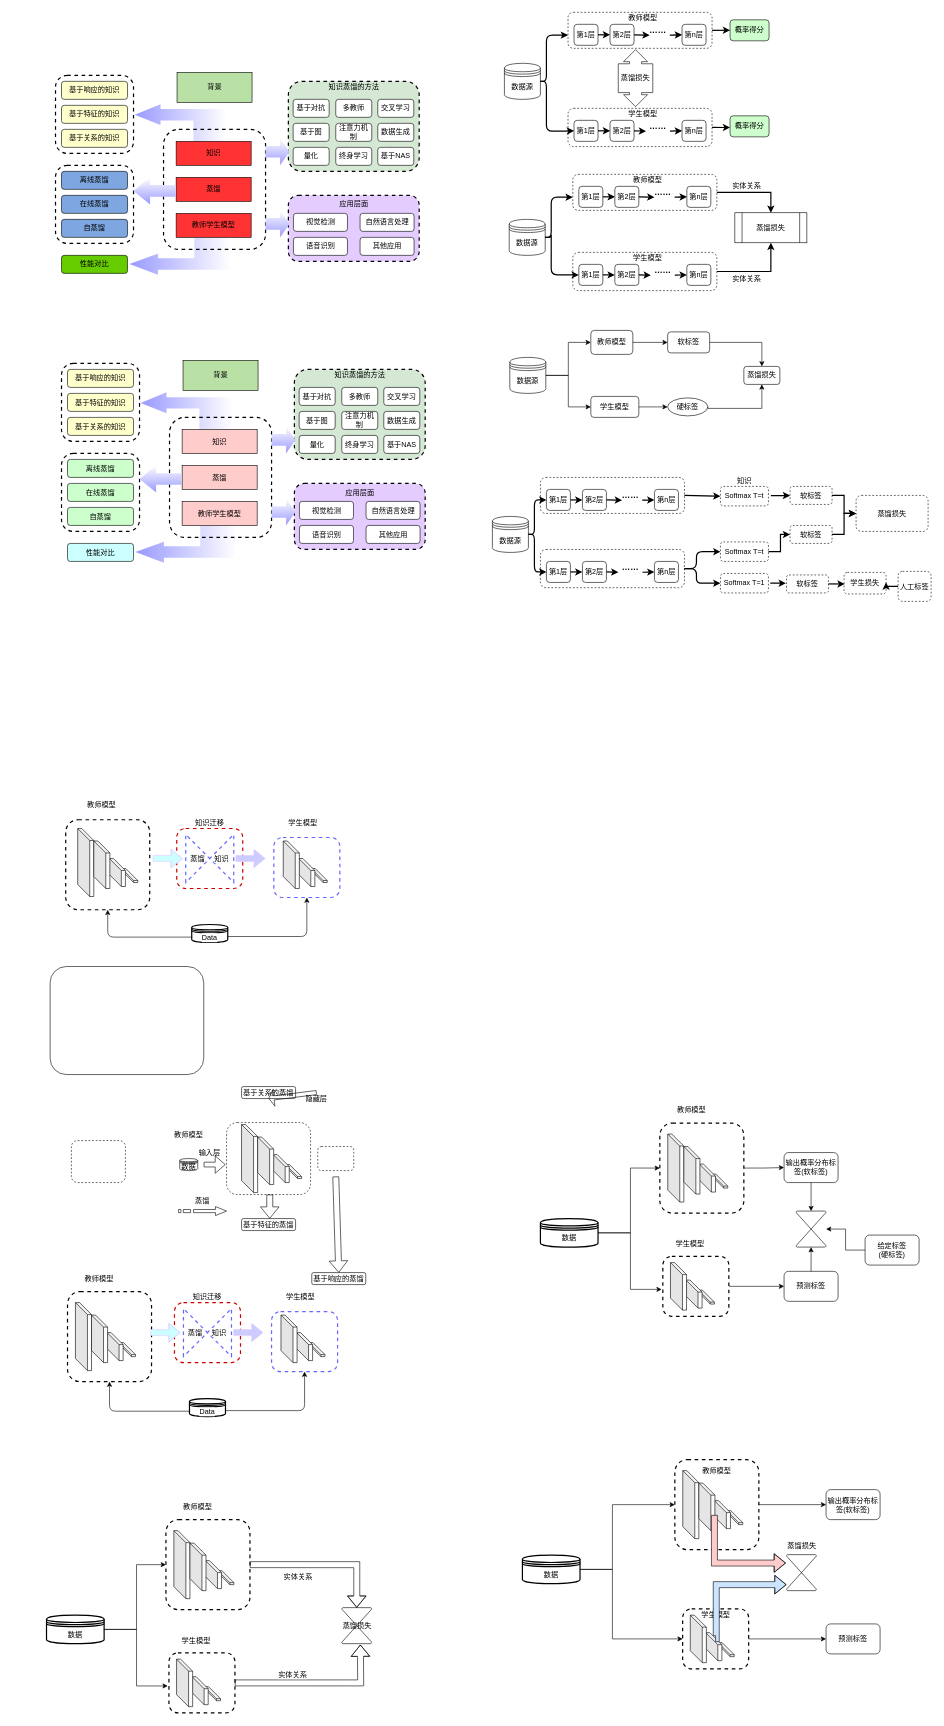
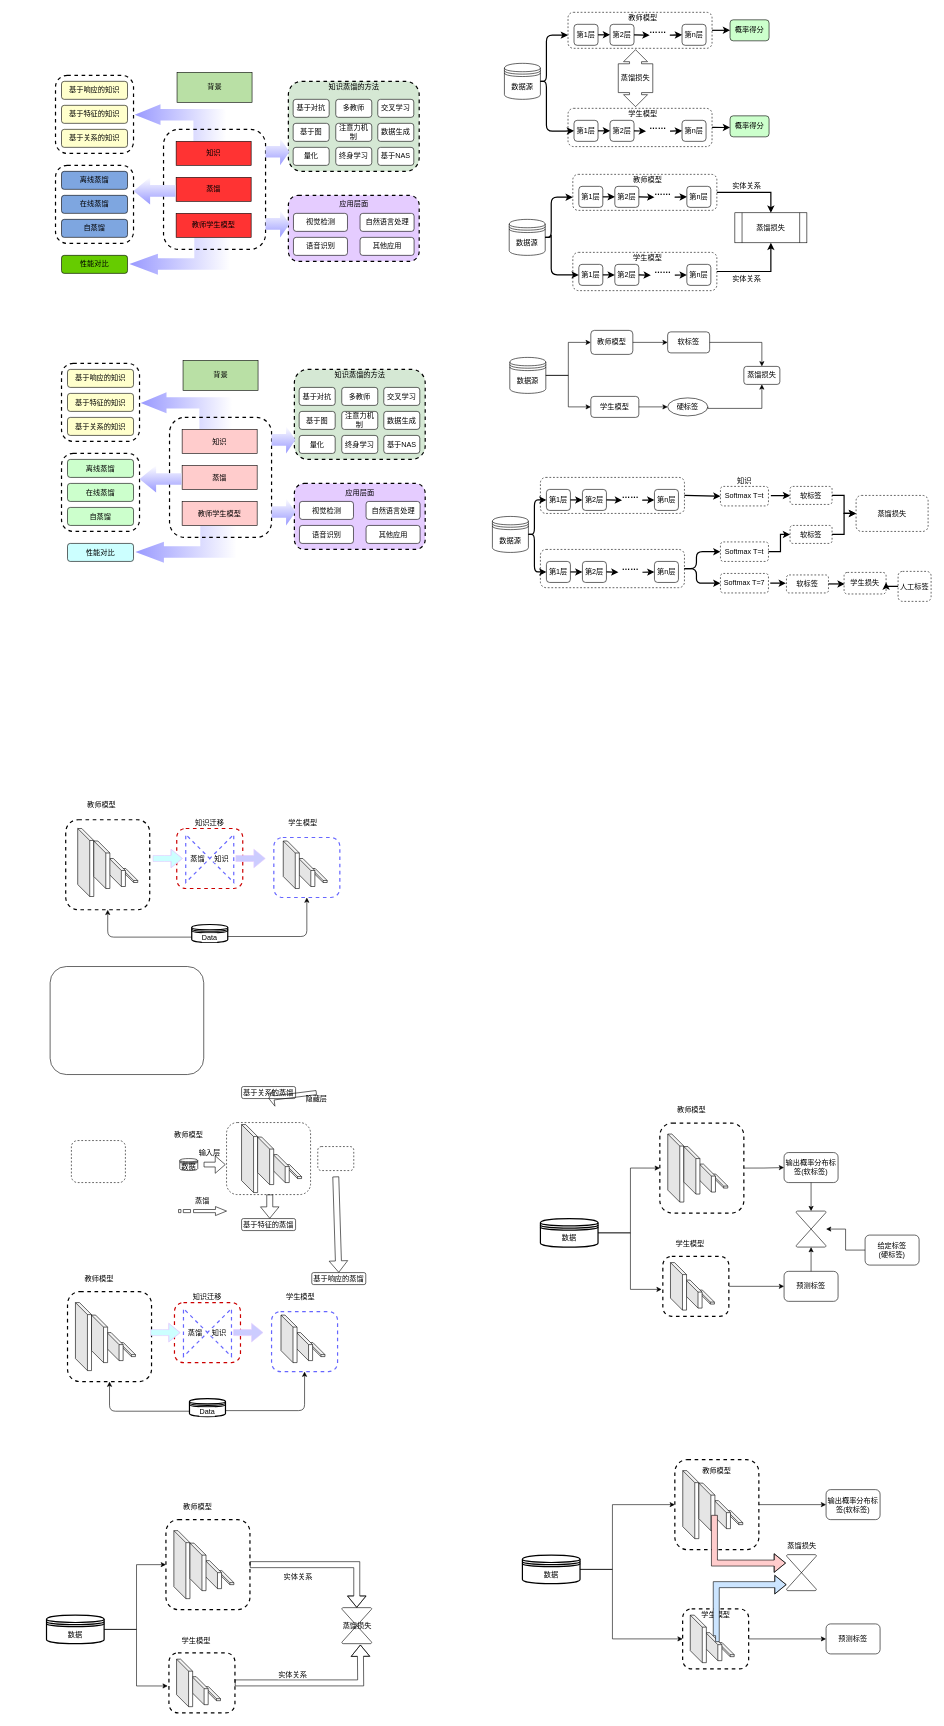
node "Softmax T=1": label "Softmax T=1" -> "Softmax T=7"
